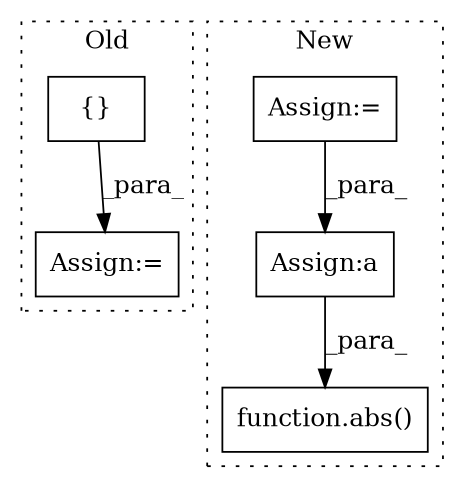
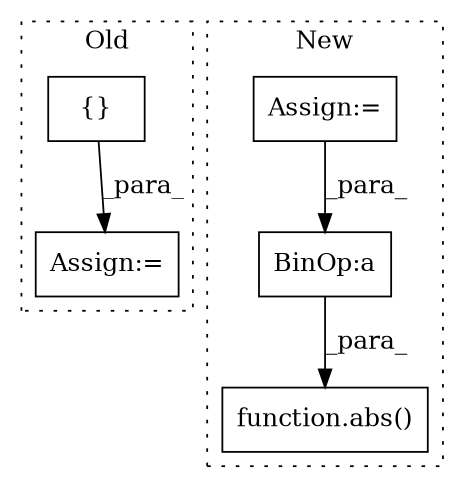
node "Assign:a": label "Assign:a" -> "BinOp:a"
